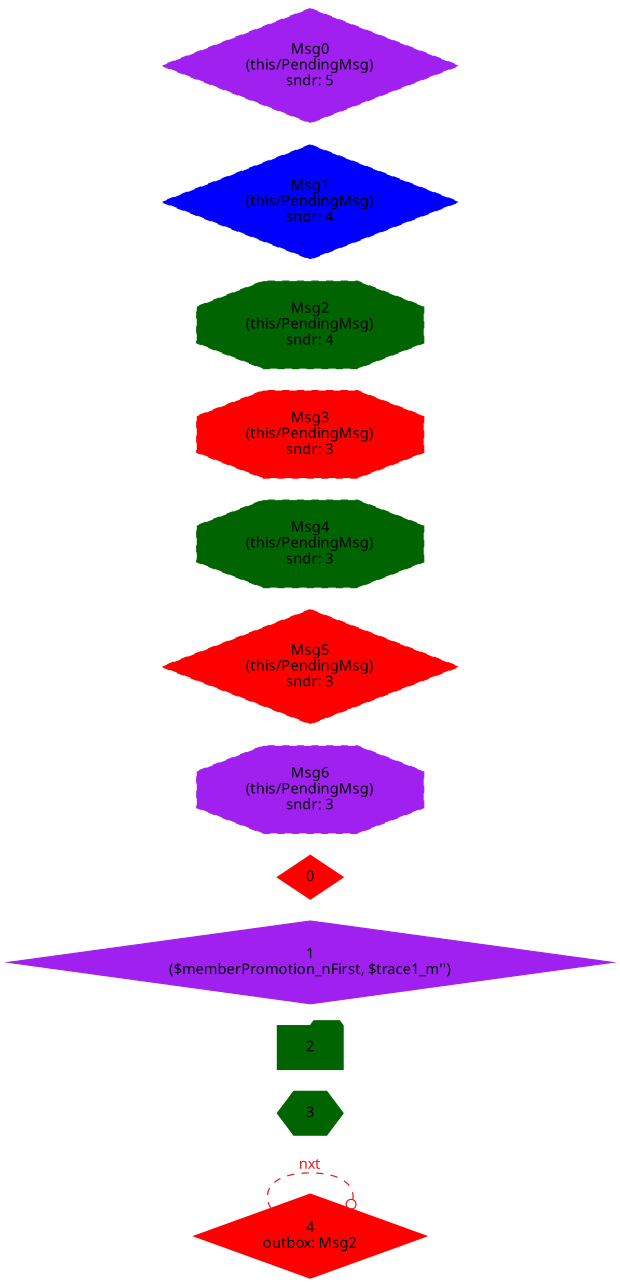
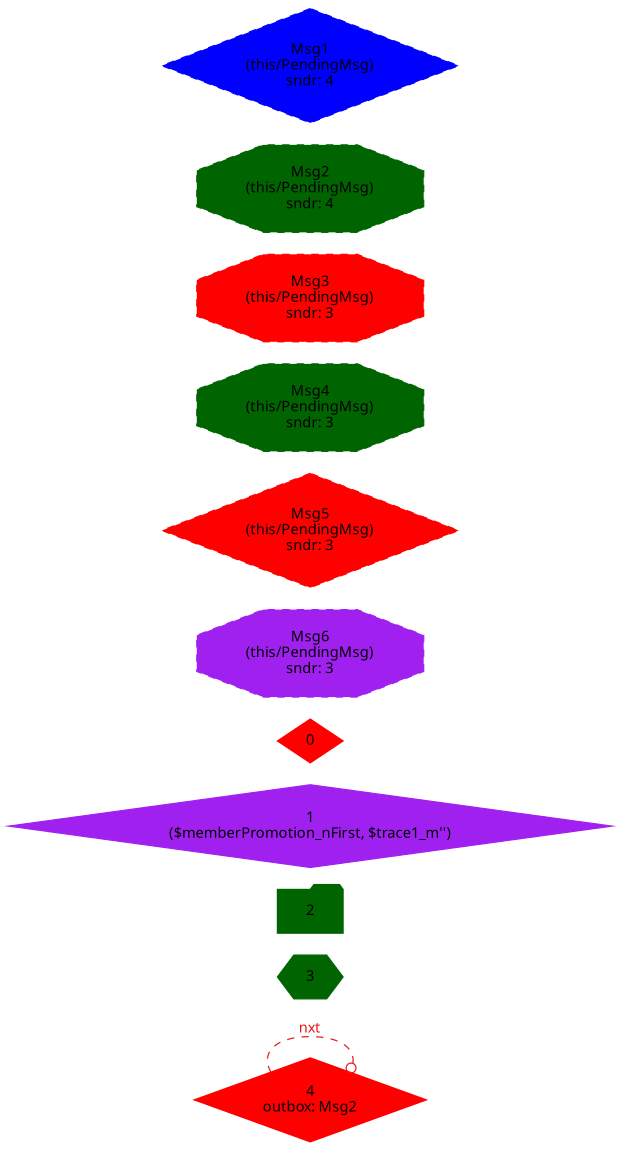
node "Msg0 (this/PendingMsg) sndr: 5": removed
